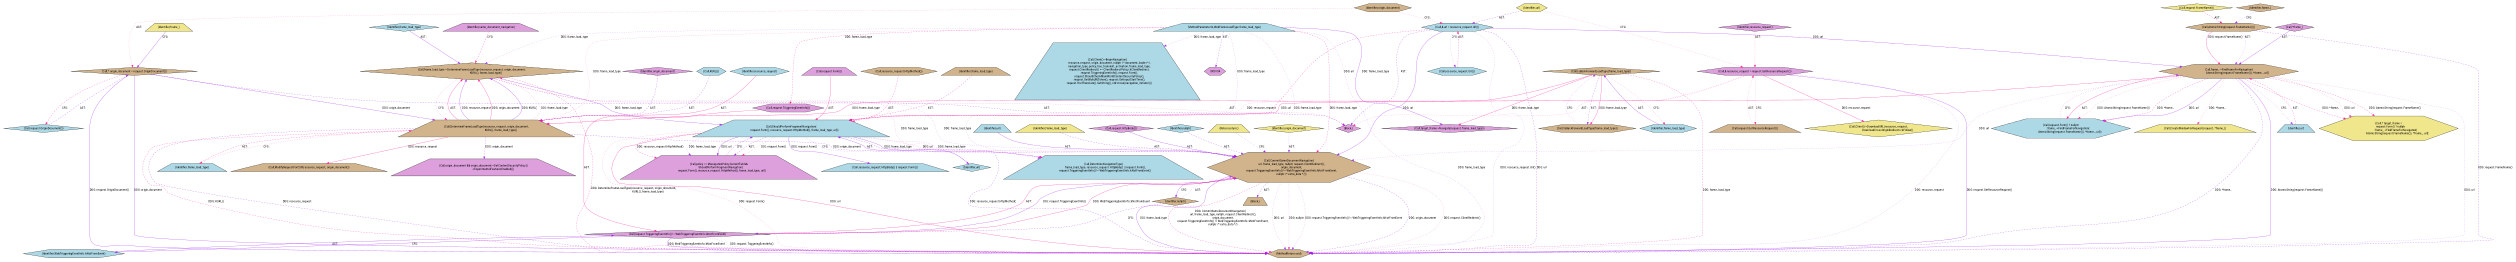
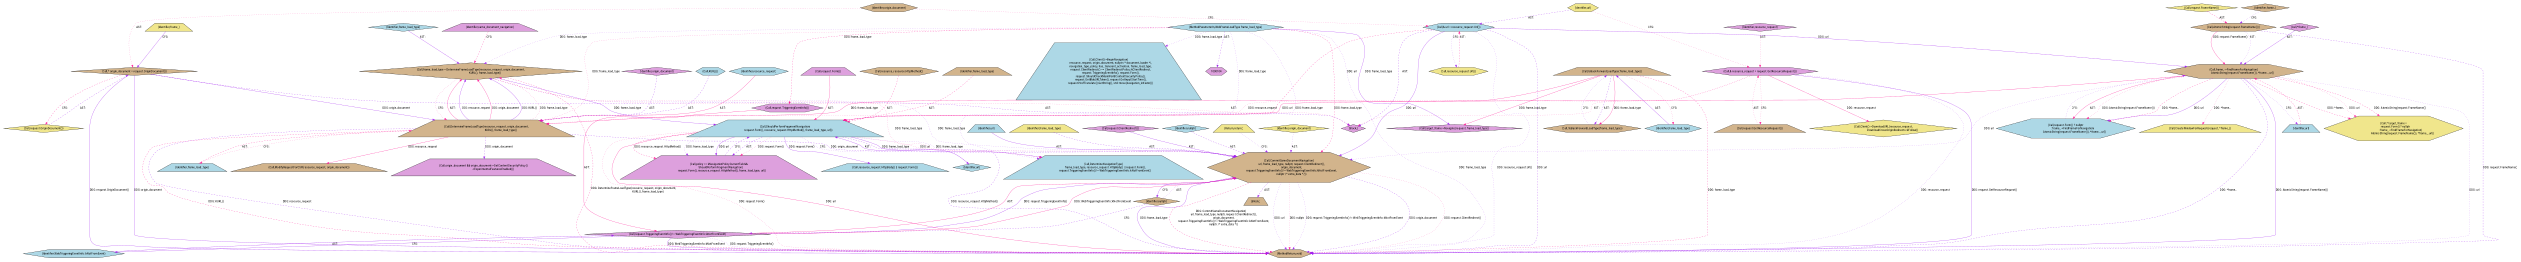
node "(MethodParameterIn,WebFrameLoadType frame_load_type)": shape trapezium -> hexagon
node "(Call,resource_request.HttpMethod())": label "(Call,resource_request.HttpMethod())" -> "(Call,resource_resource.HttpMethod())"
node "(Call,resource_request.Url())": fillcolor lightblue -> khaki
node "(Call,IsBackForwardLoadType(frame_load_type))": shape diamond -> trapezium
node "(Call,request.OriginDocument())": fillcolor lightblue -> khaki
node "(Call,request.HttpBody())": label "(Call,request.HttpBody())" -> "(Call,request.ClientRedirect())"
